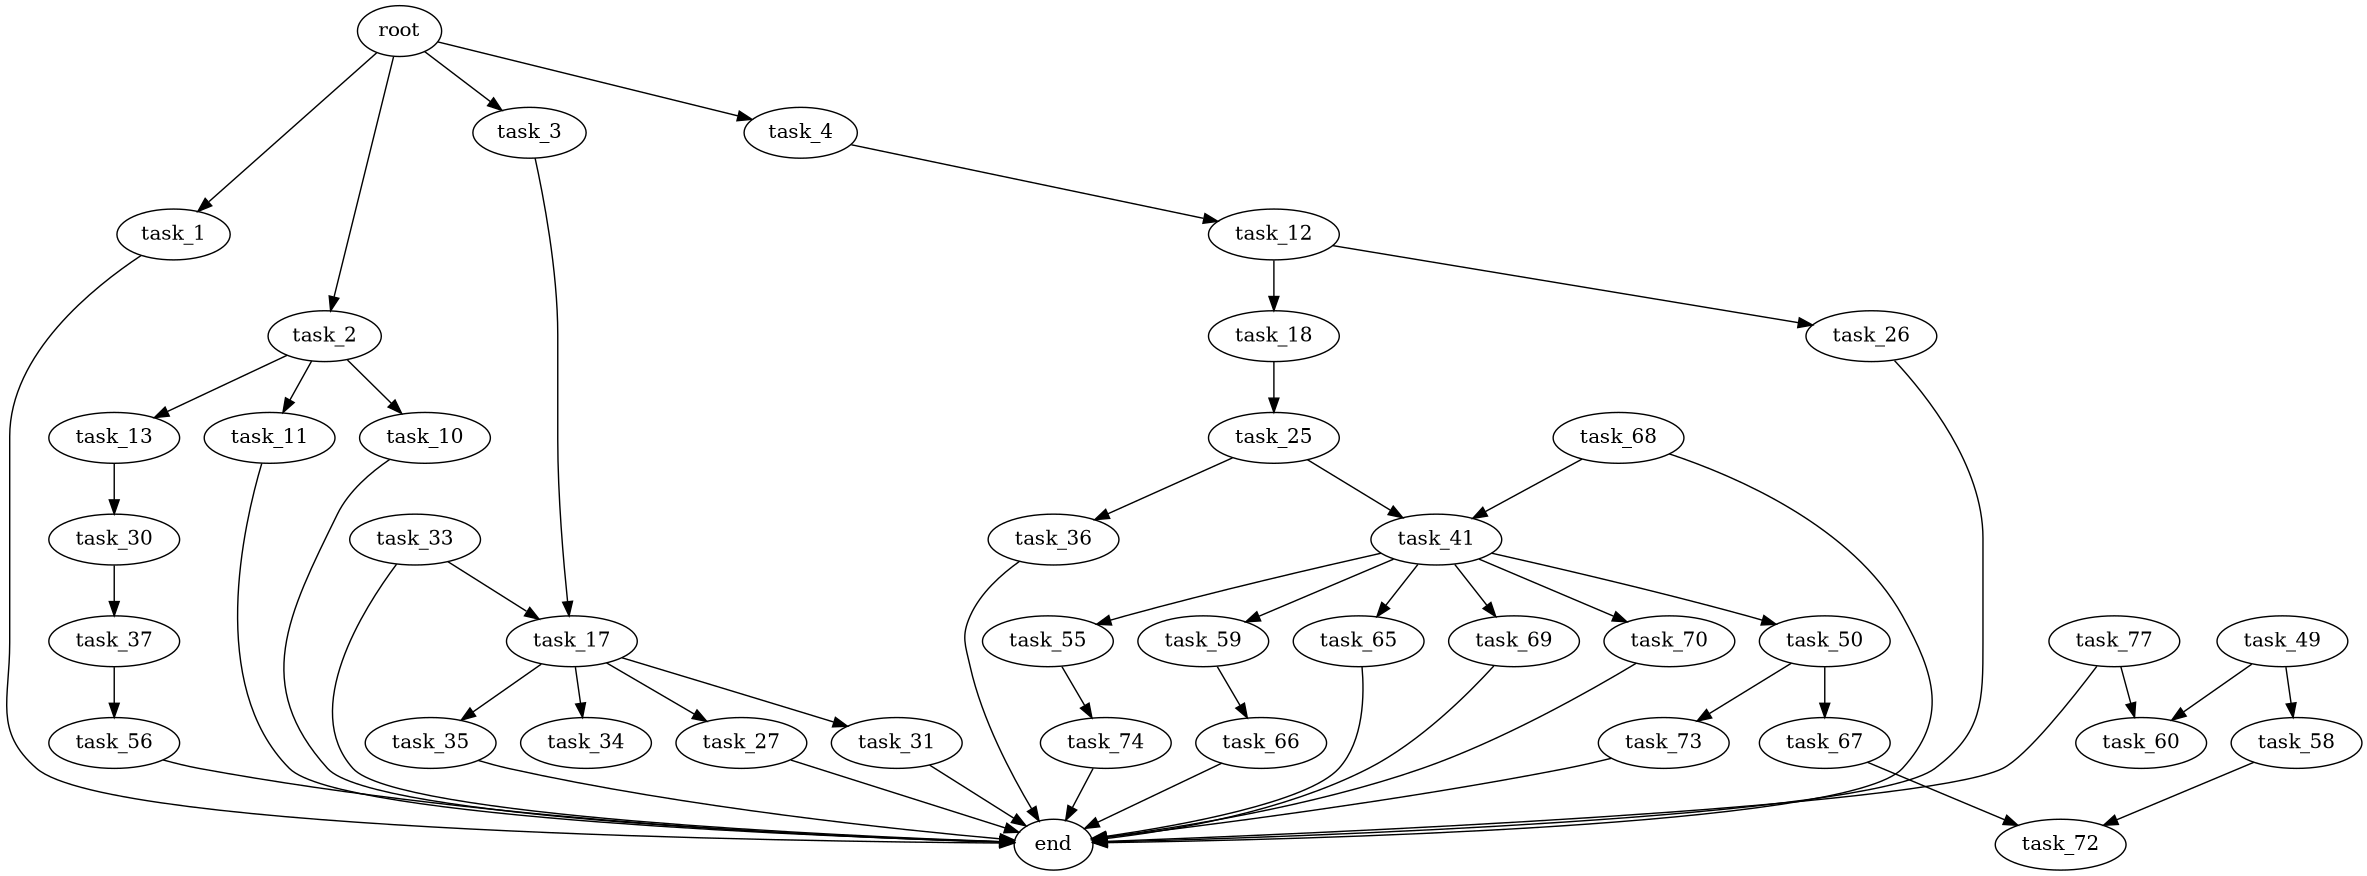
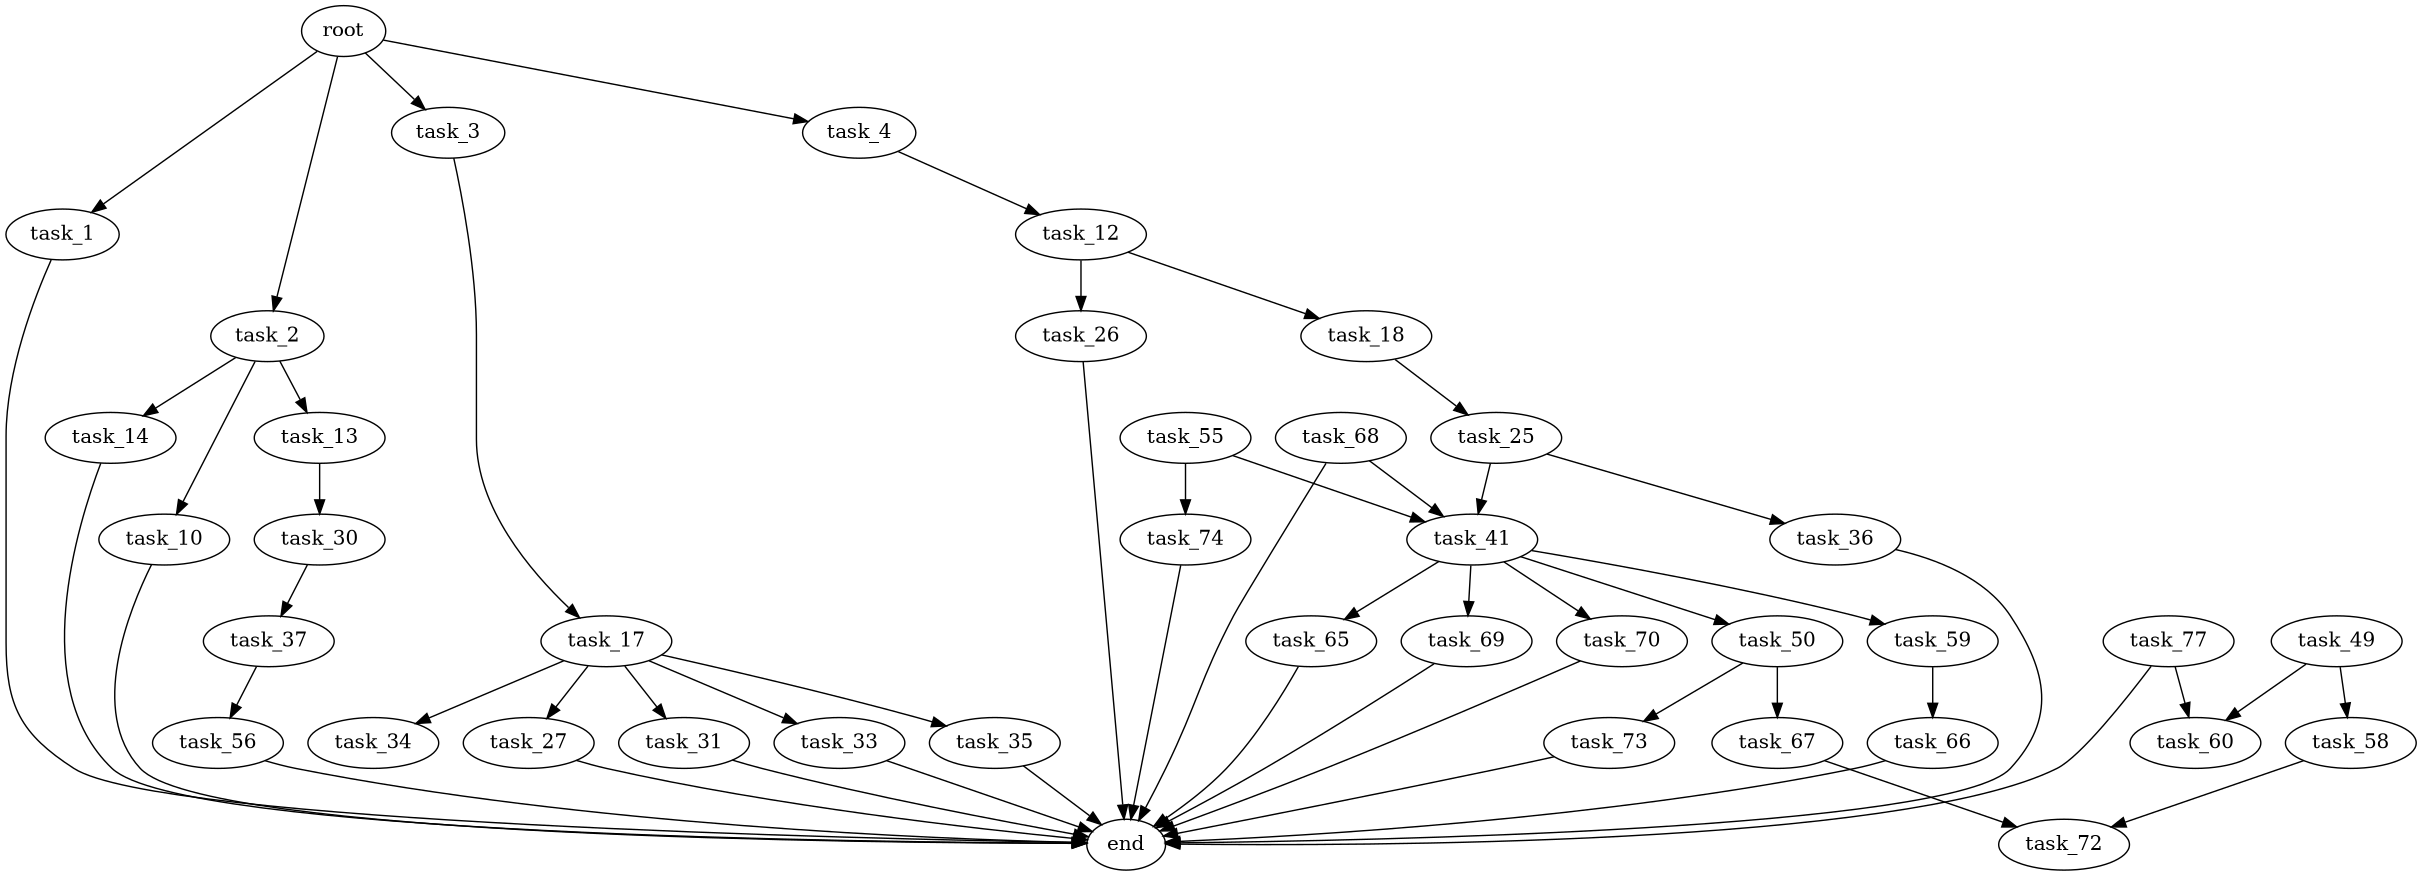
node "task_11": label "task_11" -> "task_14"
edge "task_41" -> "task_55": reversed
edge "task_33" -> "task_17": reversed
